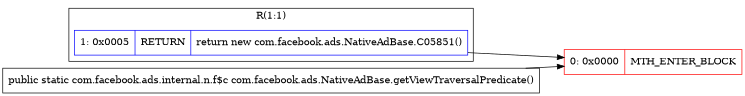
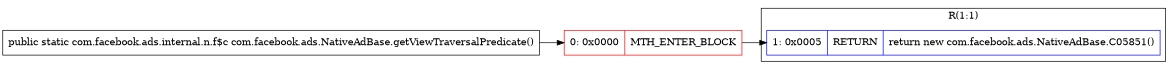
edge "1: 0x0005" -> "0: 0x0000": reversed
